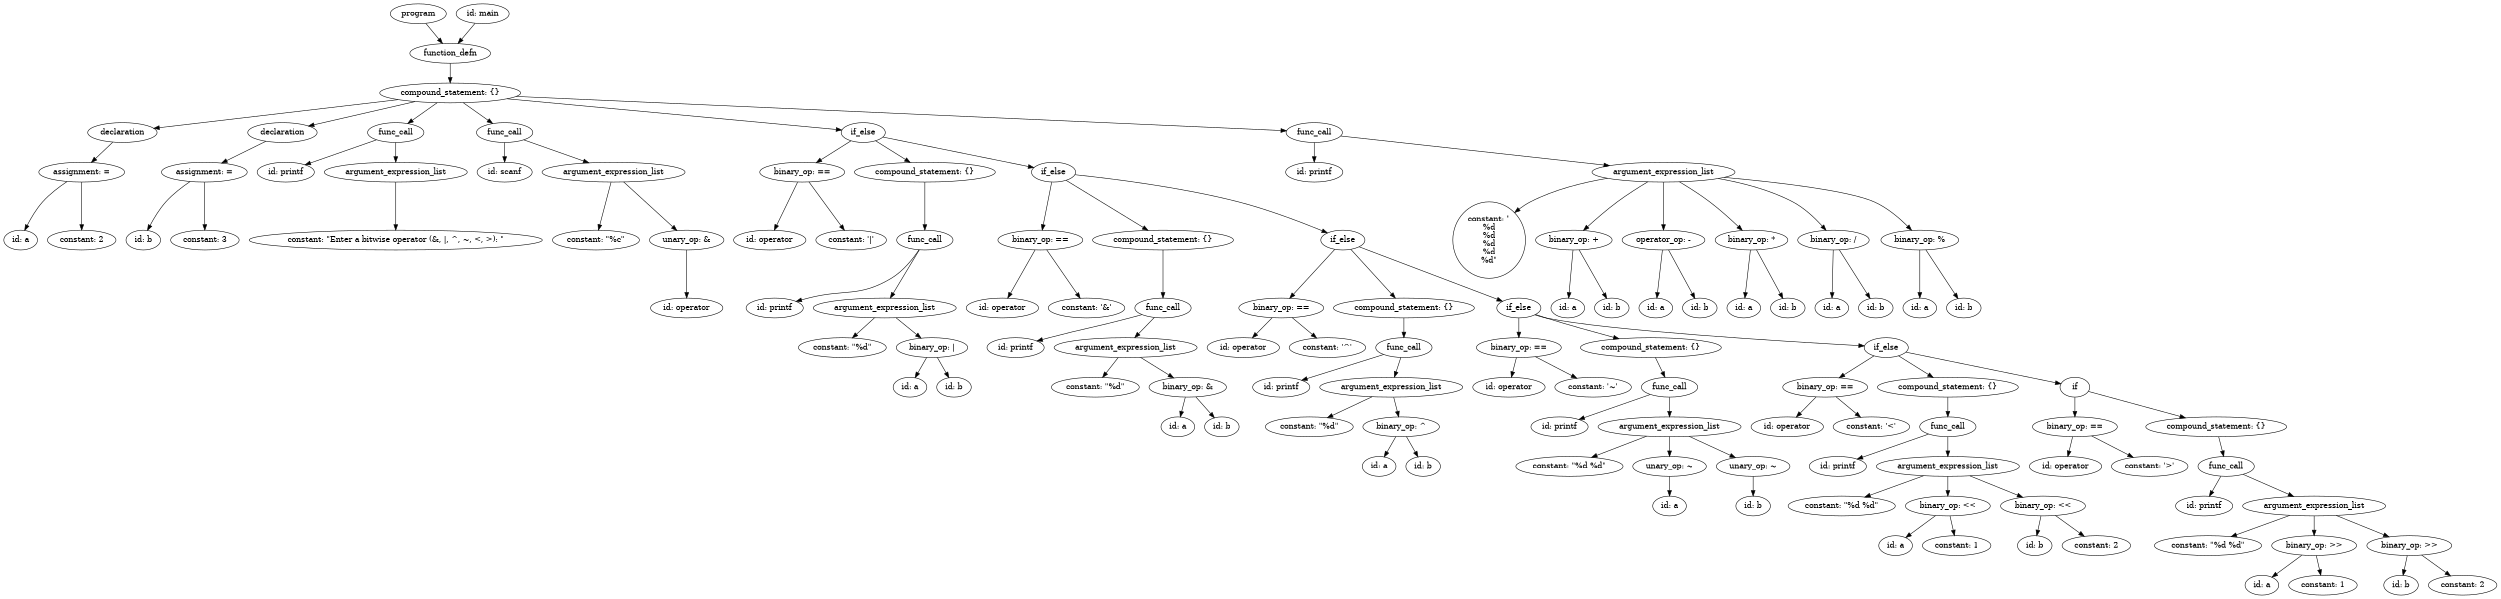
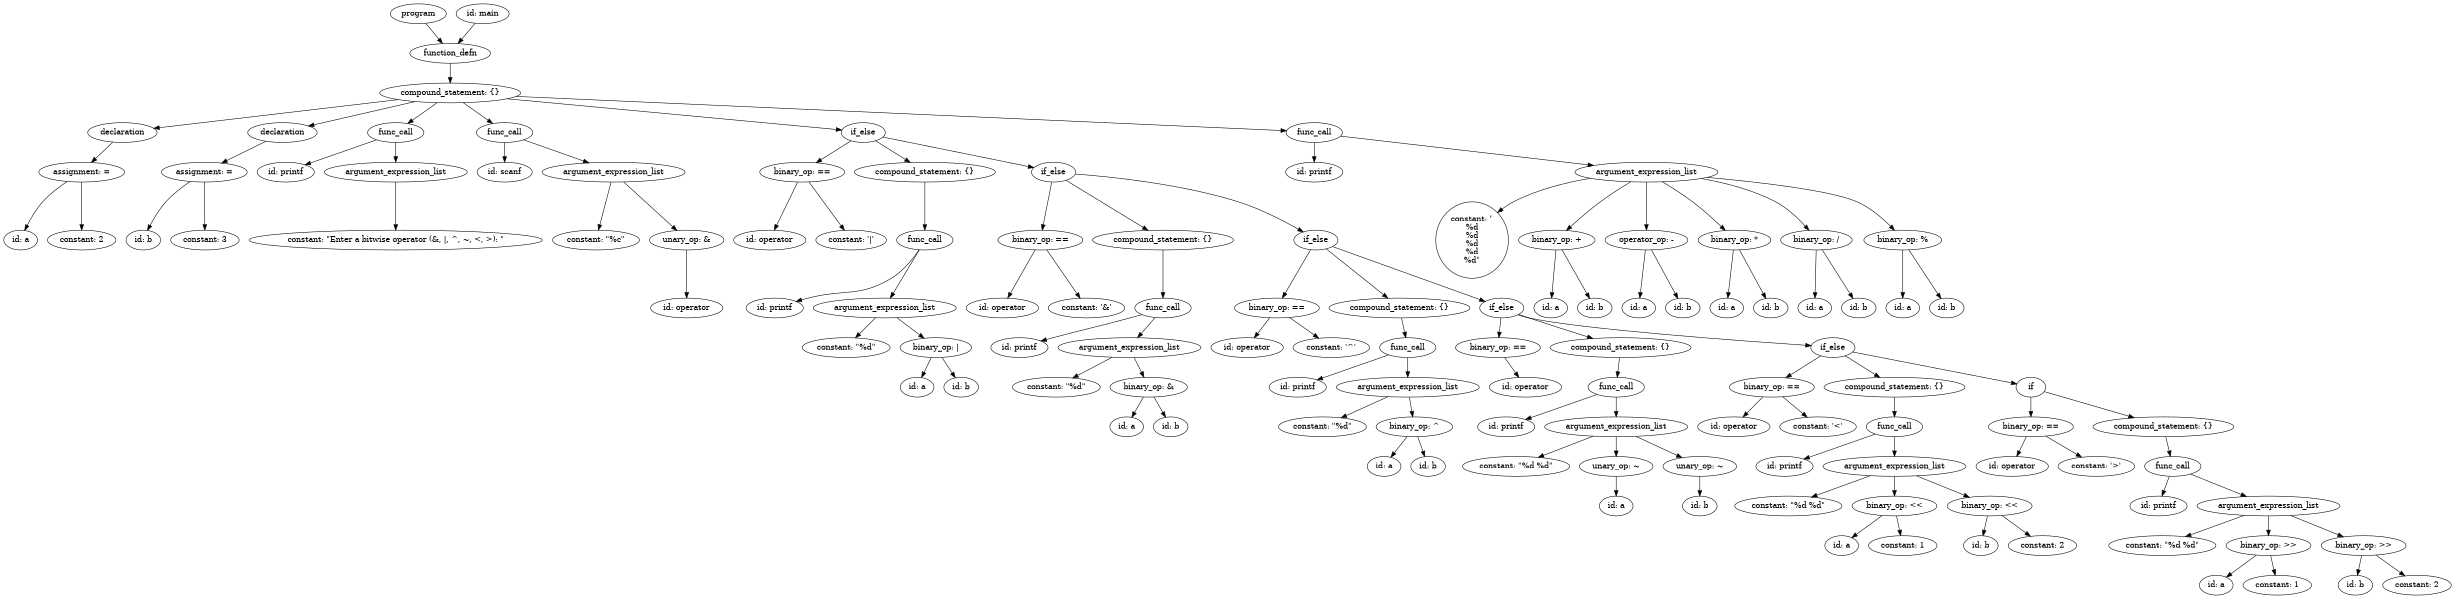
node "constant: '~'": removed
